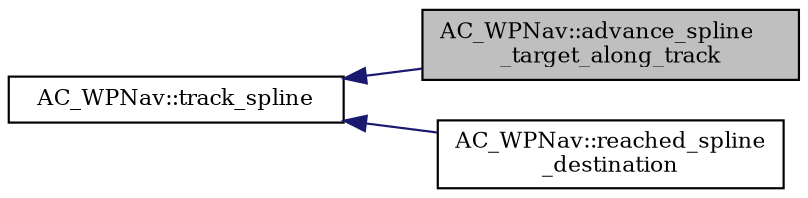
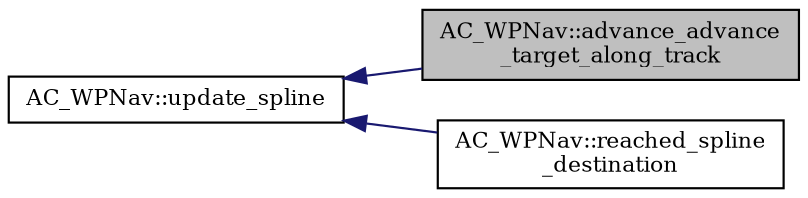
node "AC_WPNav::advance_spline _target_along_track": label "AC_WPNav::advance_spline _target_along_track" -> "AC_WPNav::advance_advance _target_along_track"
node "AC_WPNav::track_spline": label "AC_WPNav::track_spline" -> "AC_WPNav::update_spline"
